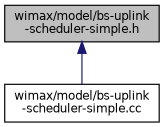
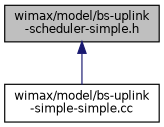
node "wimax/model/bs-uplink -scheduler-simple.cc": label "wimax/model/bs-uplink -scheduler-simple.cc" -> "wimax/model/bs-uplink -simple-simple.cc"
